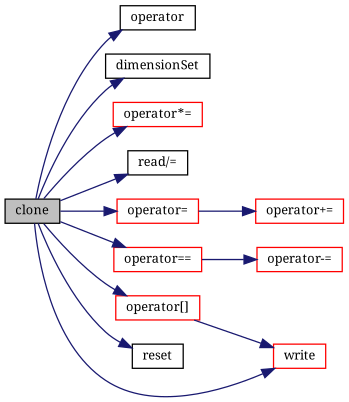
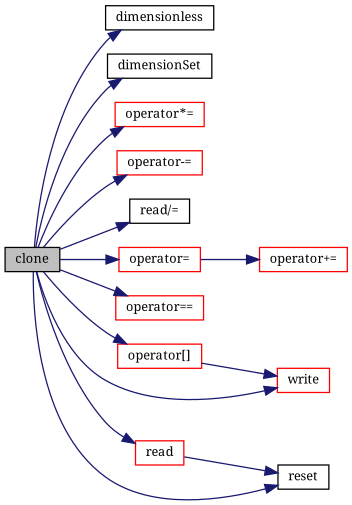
node "operator": label "operator" -> "dimensionless"
edge "operator==" -> "operator-=": now "clone" -> "operator-="
node "read": added
